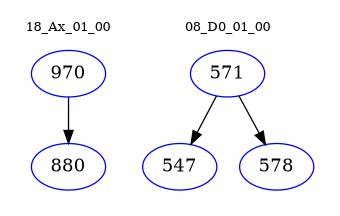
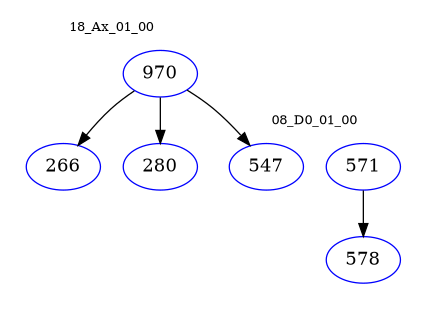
edge "571" -> "547": now "970" -> "547"
node "266": added
node "880": label "880" -> "280"
